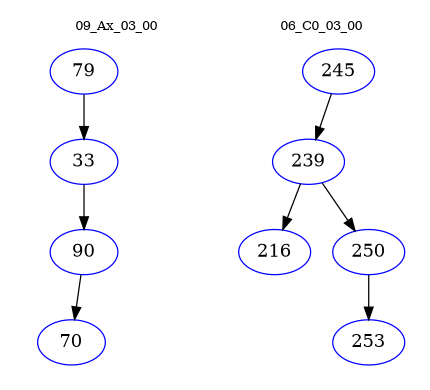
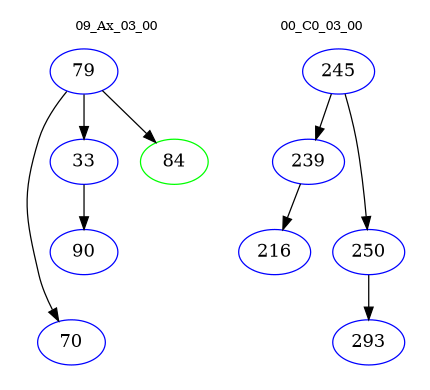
cluster "06_C0_03_00": label "06_C0_03_00" -> "00_C0_03_00"
node "84": added
edge "239" -> "250": now "245" -> "250"
edge "90" -> "70": now "79" -> "70"
node "253": label "253" -> "293"
